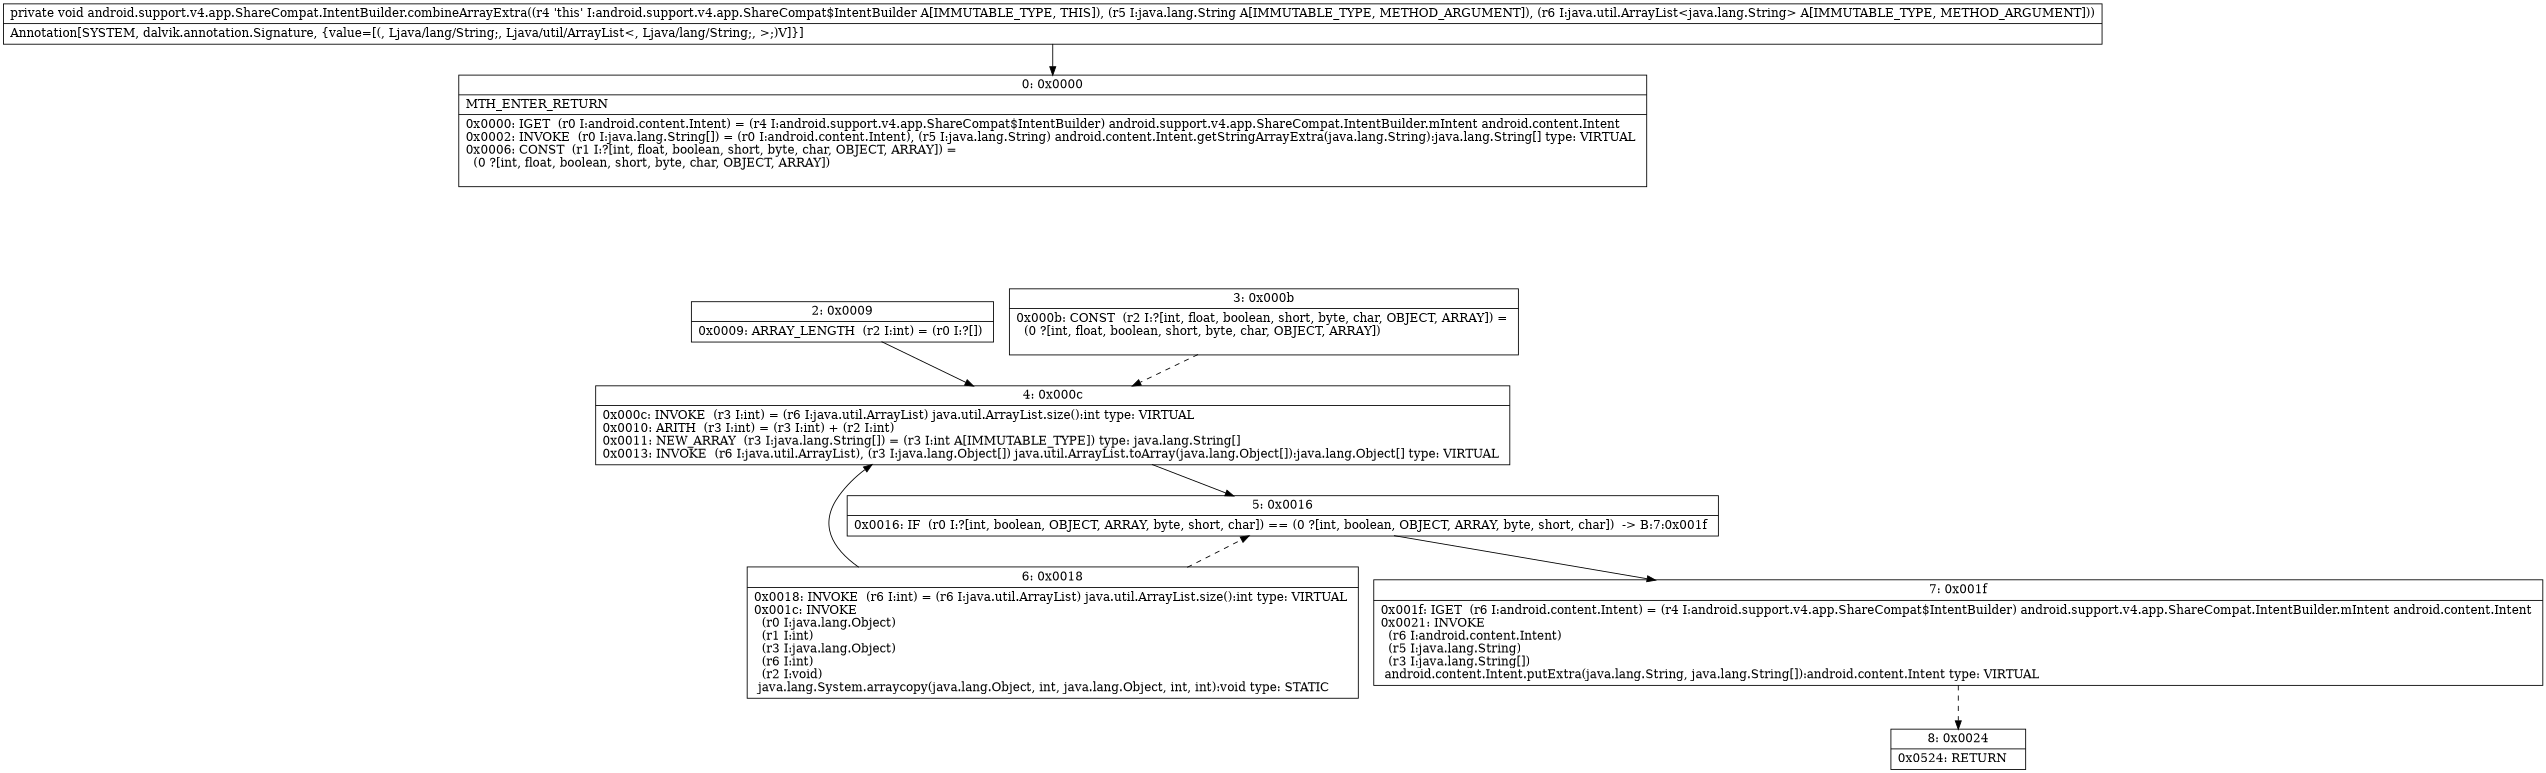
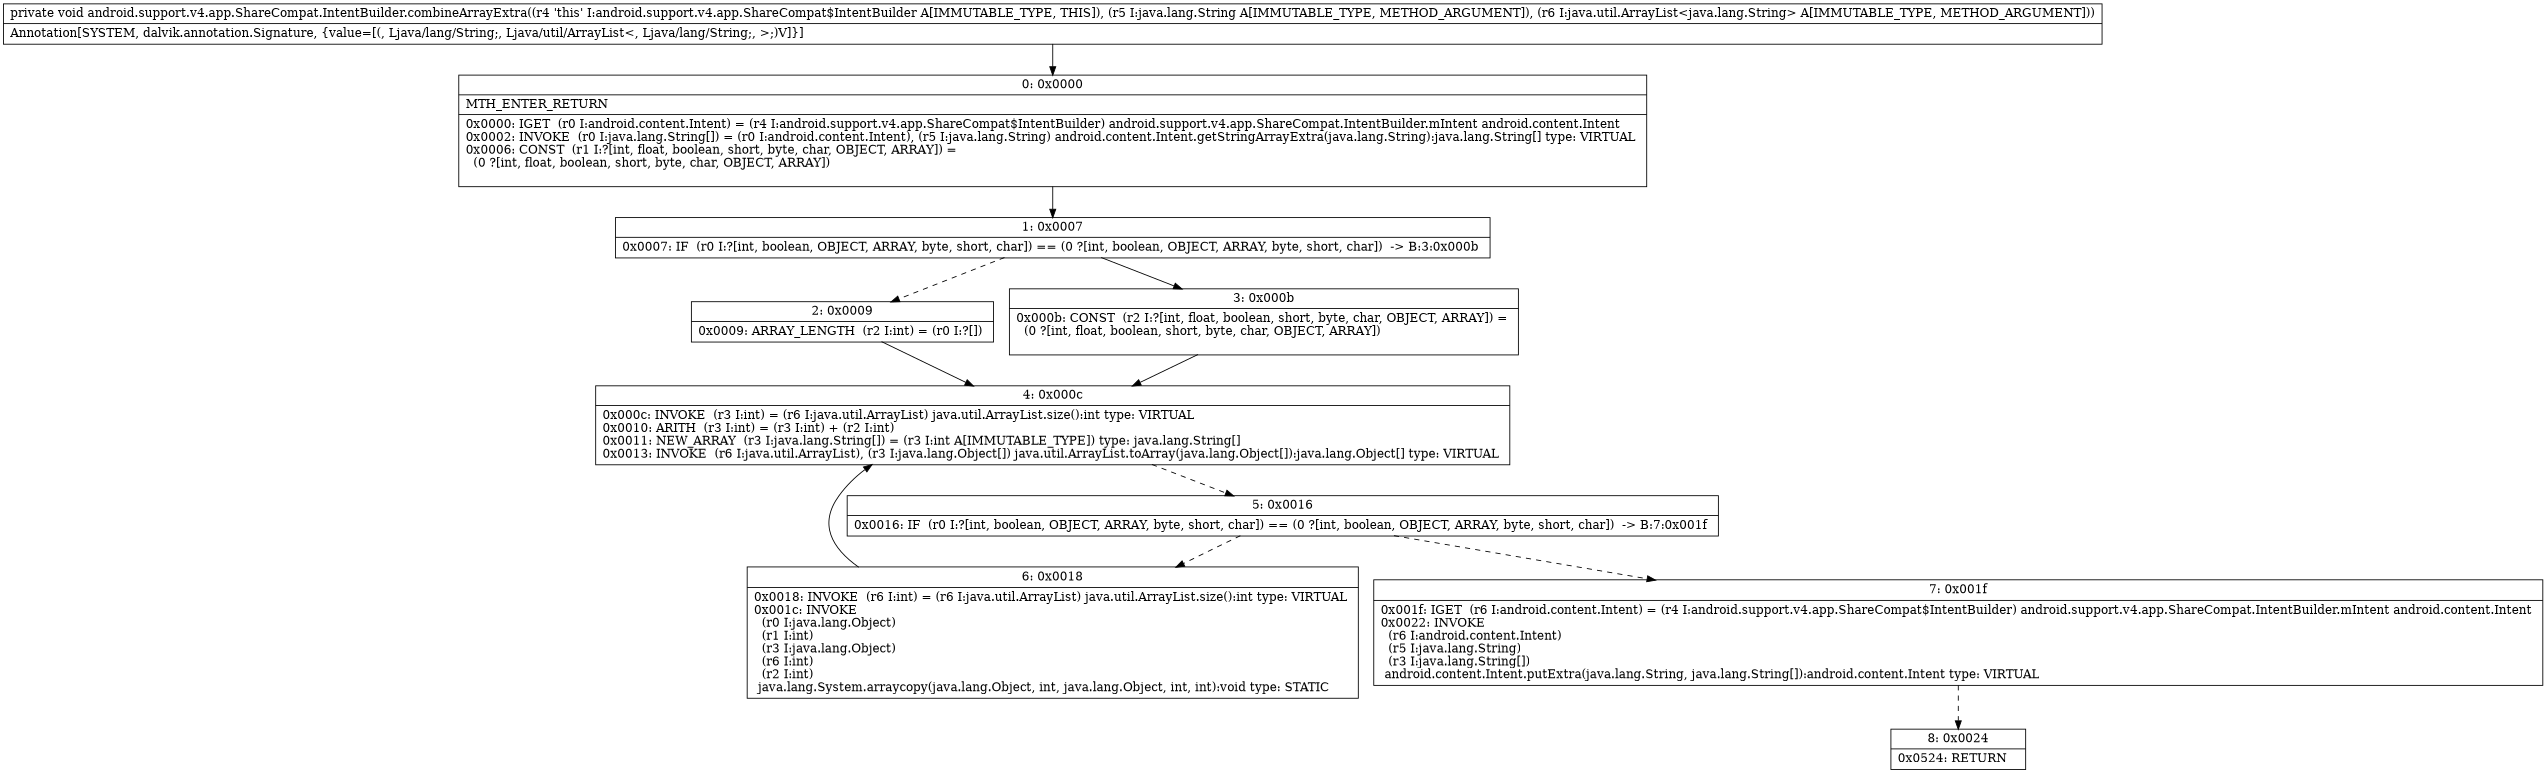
node "1: 0x0007": added
edge "3: 0x000b" -> "4: 0x000c": style dashed -> solid
edge "4: 0x000c" -> "5: 0x0016": style solid -> dashed
edge "6: 0x0018" -> "5: 0x0016": reversed
edge "5: 0x0016" -> "7: 0x001f": style solid -> dashed
node "7: 0x001f": text "0x0021: INVOKE" -> "0x0022: INVOKE"
node "6: 0x0018": text "(r2 I:void)" -> "(r2 I:int)"
